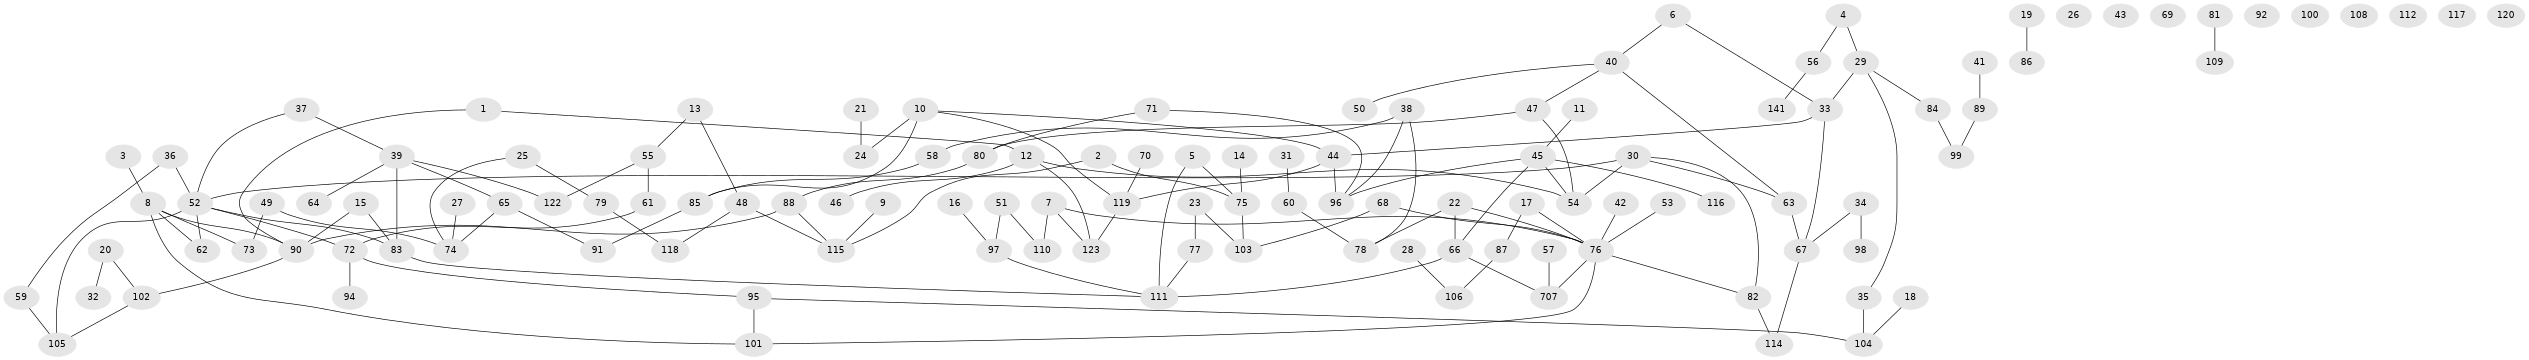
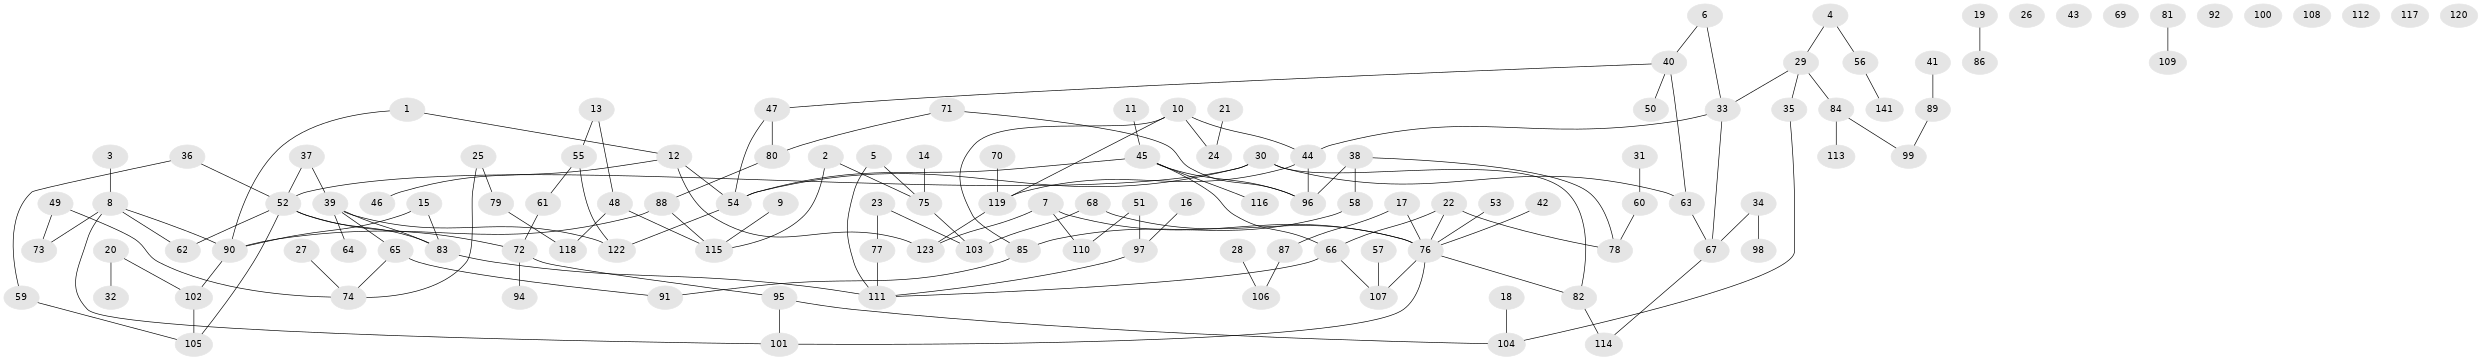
node "113": added
edge "54" -- "122": added
node "707": label "707" -> "107"
